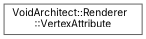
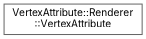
node "VoidArchitect::Renderer ::VertexAttribute": label "VoidArchitect::Renderer ::VertexAttribute" -> "VertexAttribute::Renderer ::VertexAttribute"
